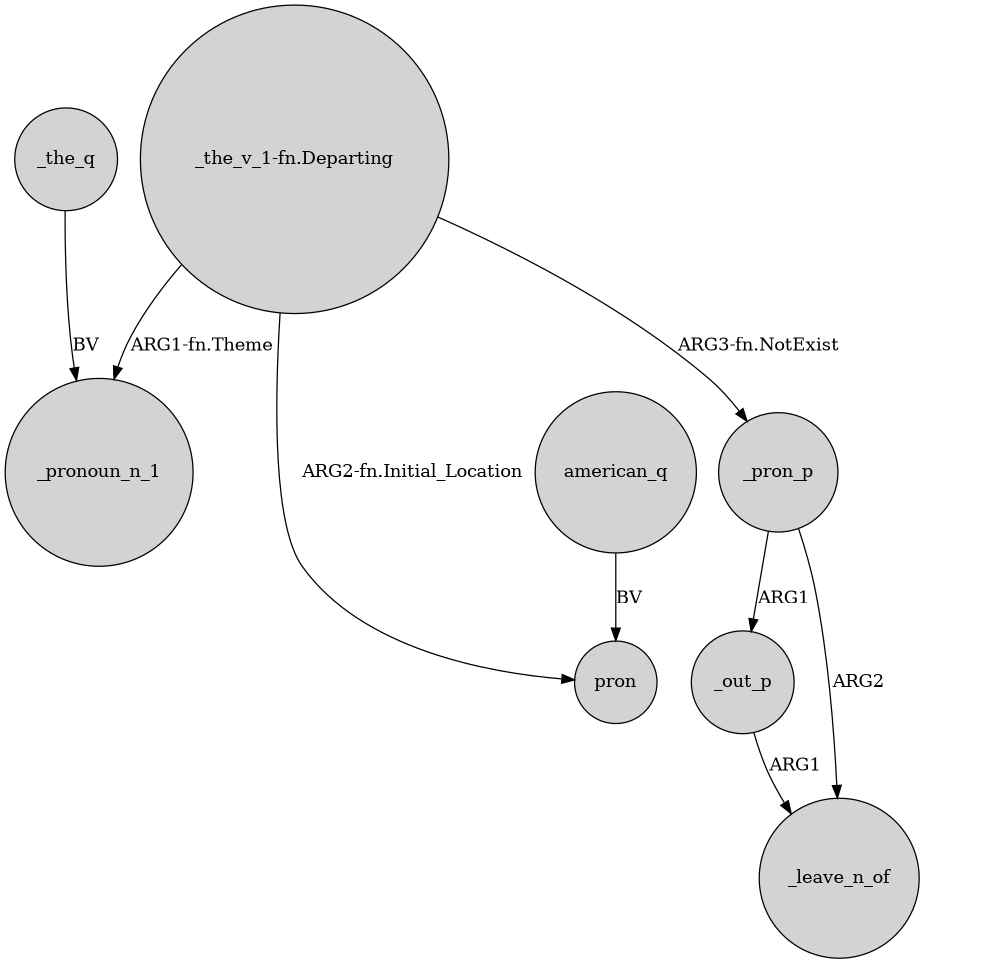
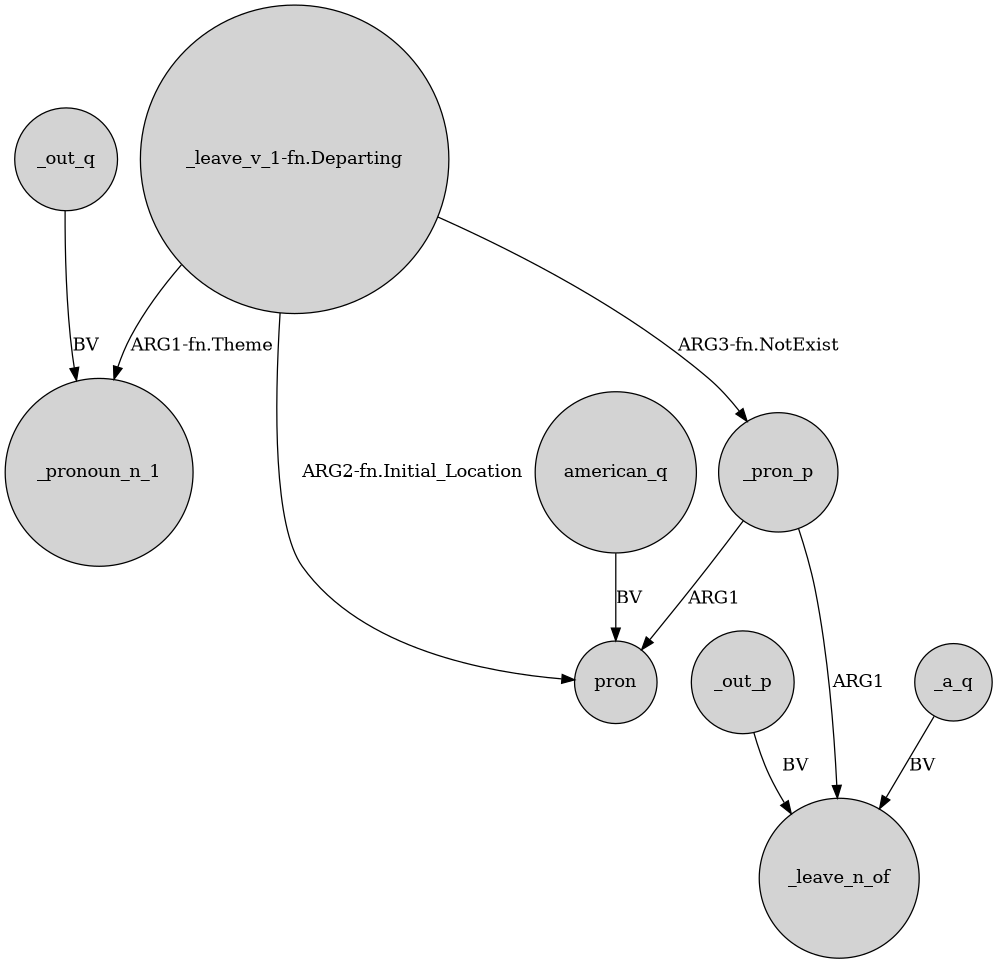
node "_the_q": label "_the_q" -> "_out_q"
node "_the_v_1-fn.Departing": label "_the_v_1-fn.Departing" -> "_leave_v_1-fn.Departing"
edge "_pron_p" -> "_out_p": now "_pron_p" -> "pron"
edge "_pron_p" -> "_leave_n_of": label "ARG2" -> "ARG1"
node "_a_q": added
edge "_out_p" -> "_leave_n_of": label "ARG1" -> "BV"
